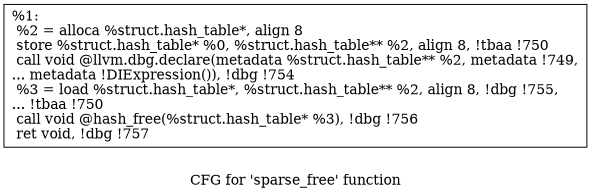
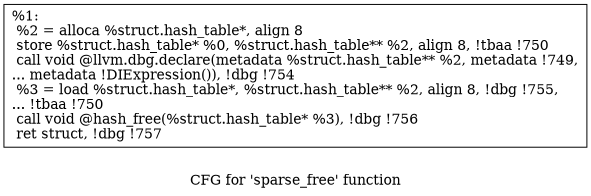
node "%1:": text "ret void, !dbg !757" -> "ret struct, !dbg !757"
